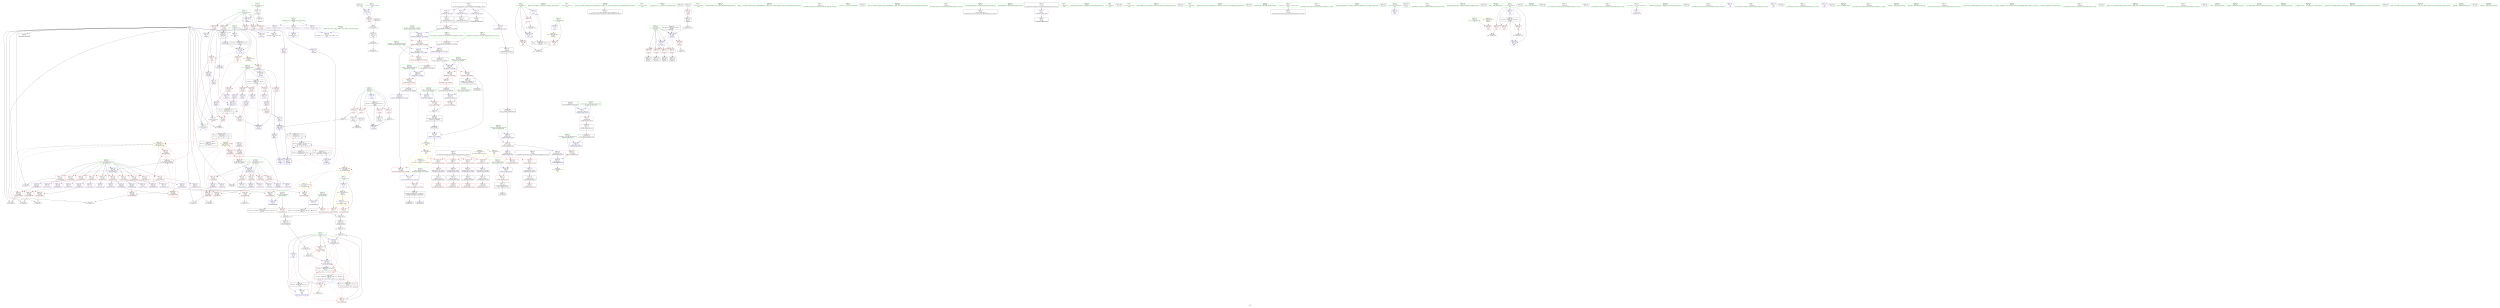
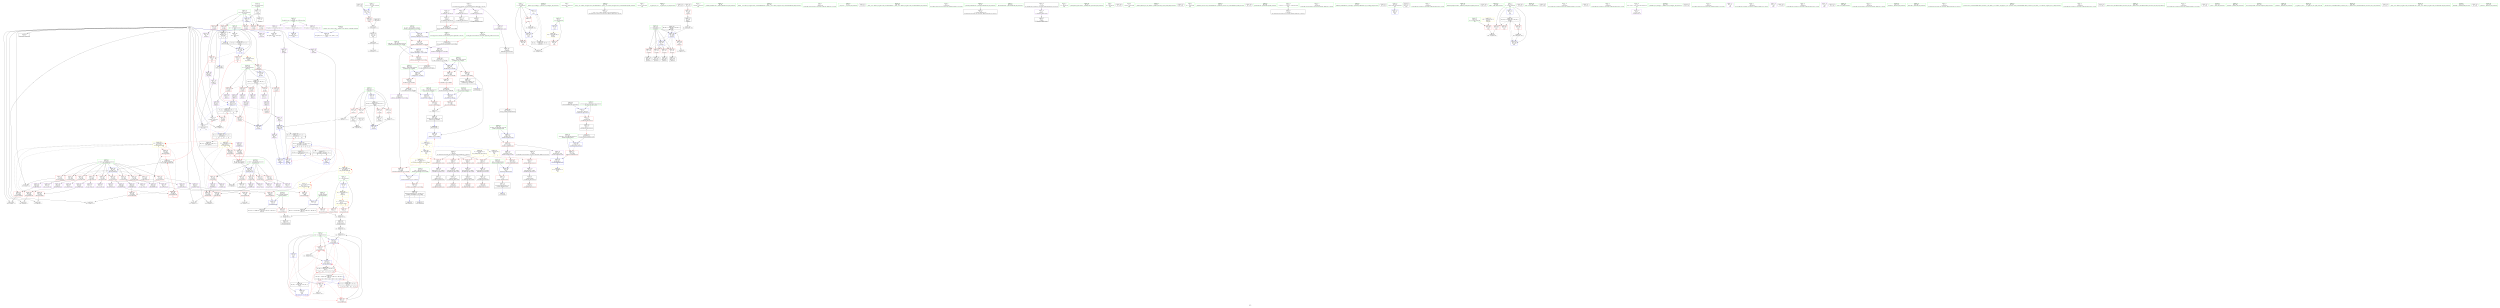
node "NodeID: 448": removed
